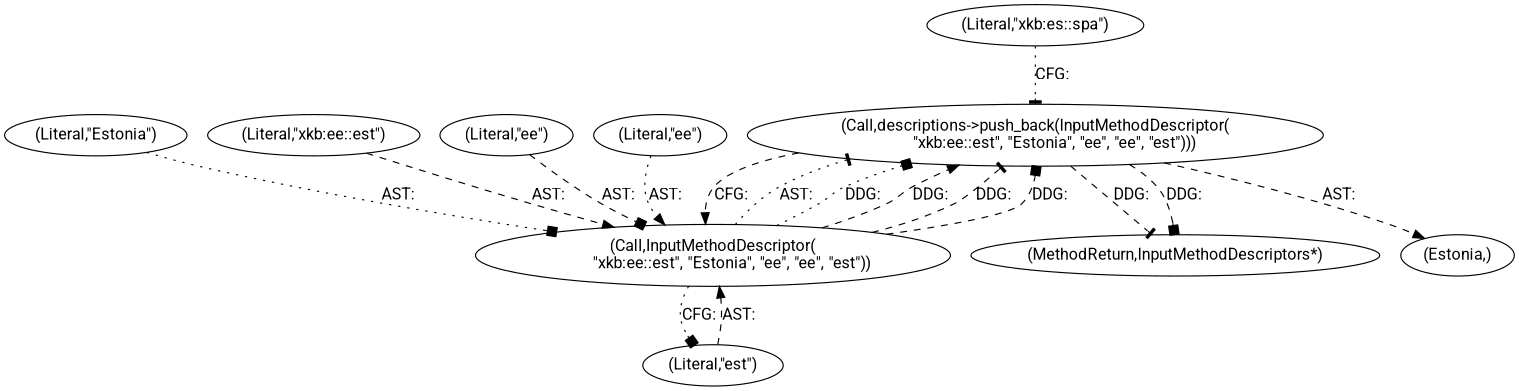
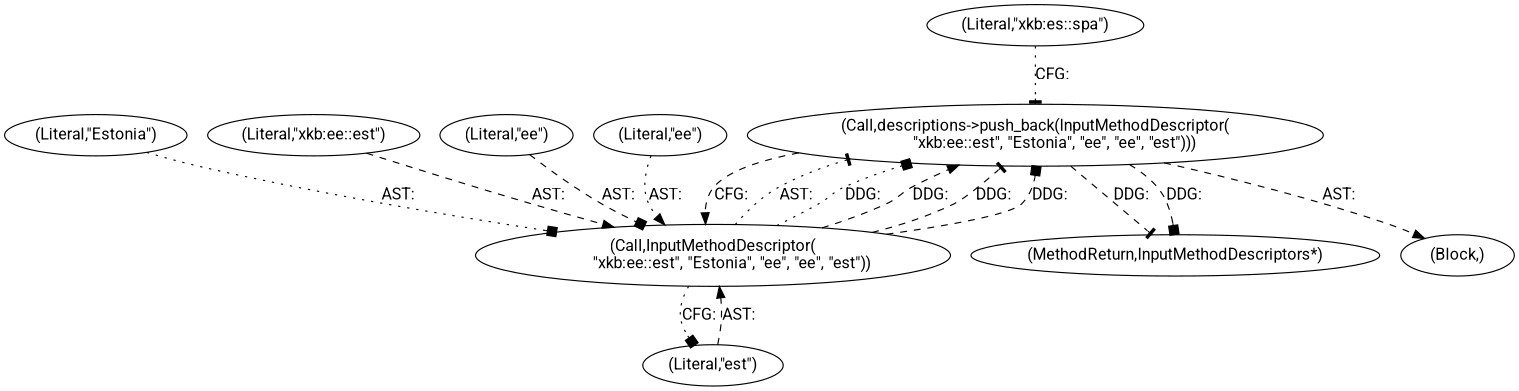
node "(Estonia,)": label "(Estonia,)" -> "(Block,)"
